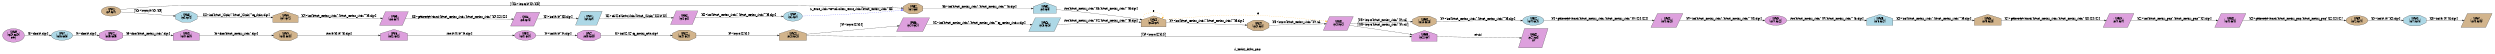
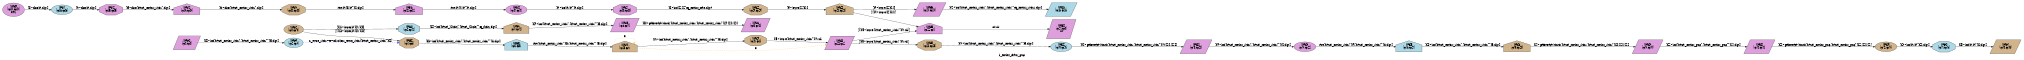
node "N79647 (rp:4, ep:9)": removed
edge "N79640 (rp:11, ep:16)" -> "N79641 (rp:10, ep:15)": label "%25 = load i64, i34* %3, align 8" -> "%25 = load i64, i64* %3, align 8"
edge "N79626 (rp:26, ep:26)" -> "N79628 (rp:25, ep:4)": removed, label "store %struct._seamless_window* %12, %struct._seamless_window** %5, align 8"
